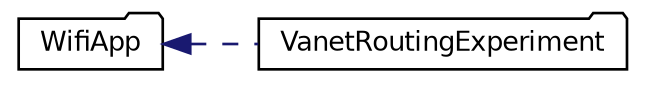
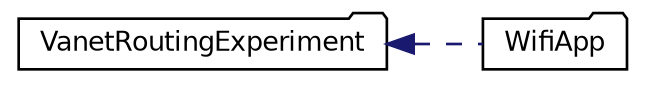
edge "VanetRoutingExperiment" -> "WifiApp": reversed
